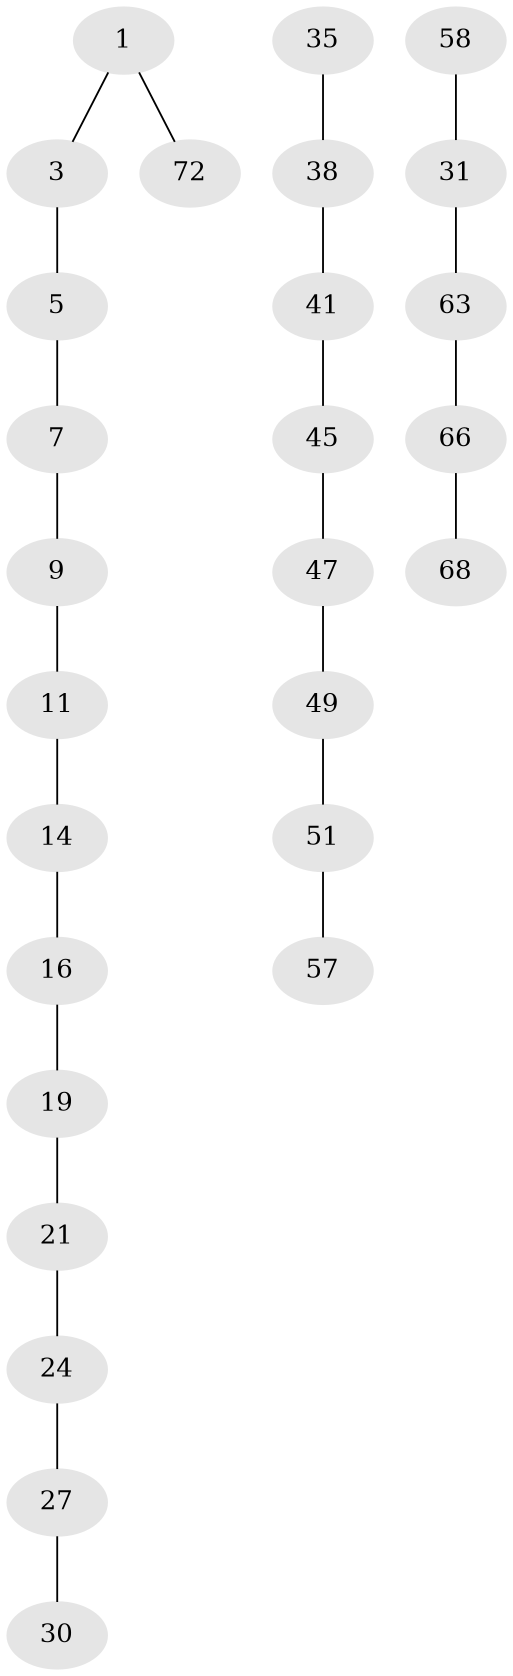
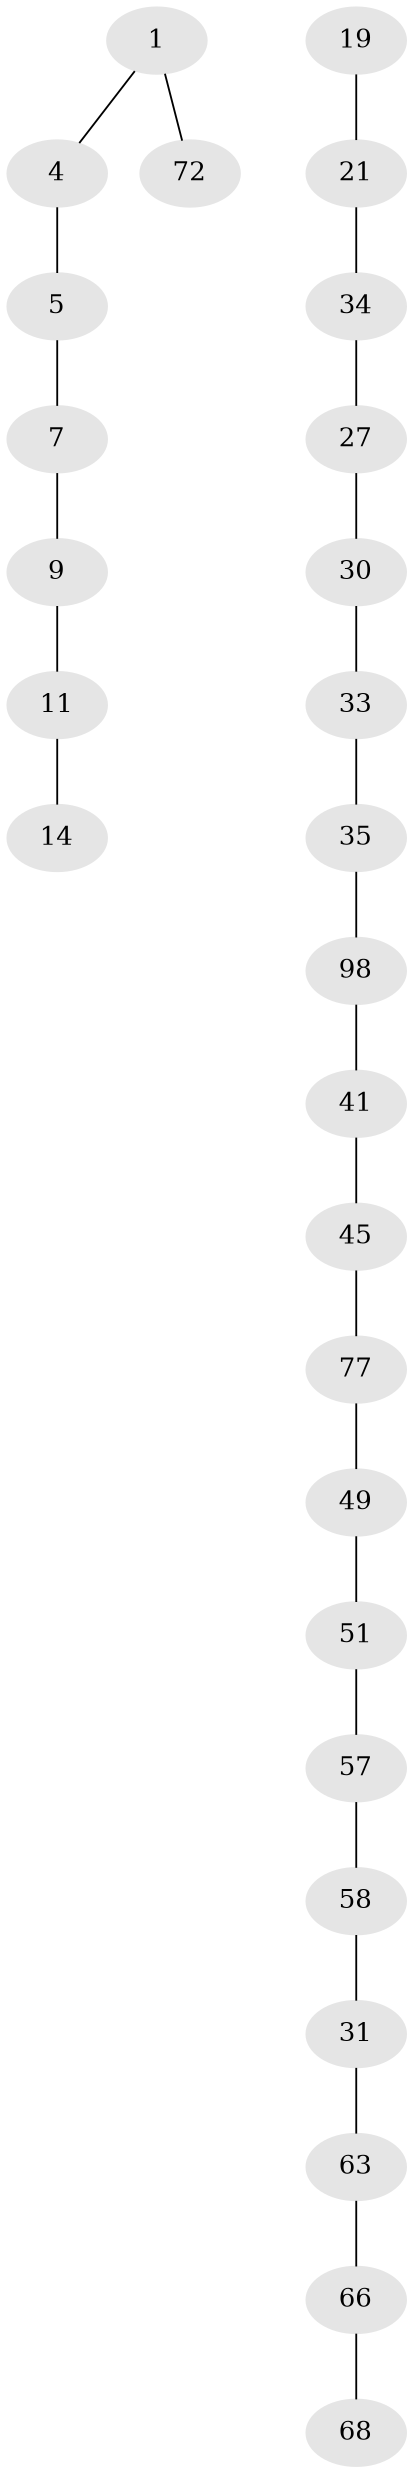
node "3": label "3" -> "4"
node "38": label "38" -> "98"
node "47": label "47" -> "77"
node "33": added
node "16": removed
node "24": label "24" -> "34"
edge "57" -- "58": added
